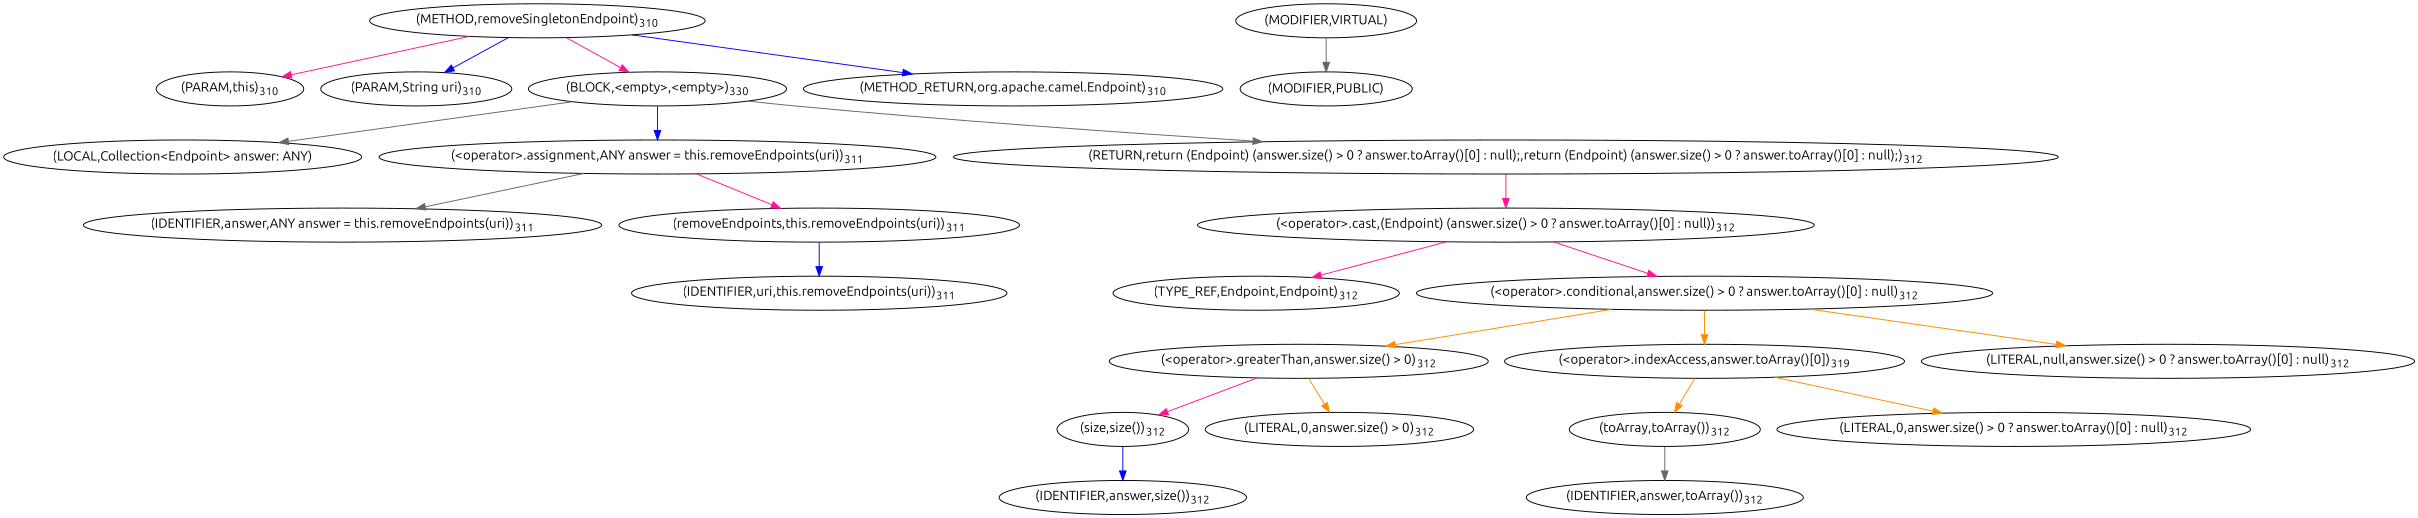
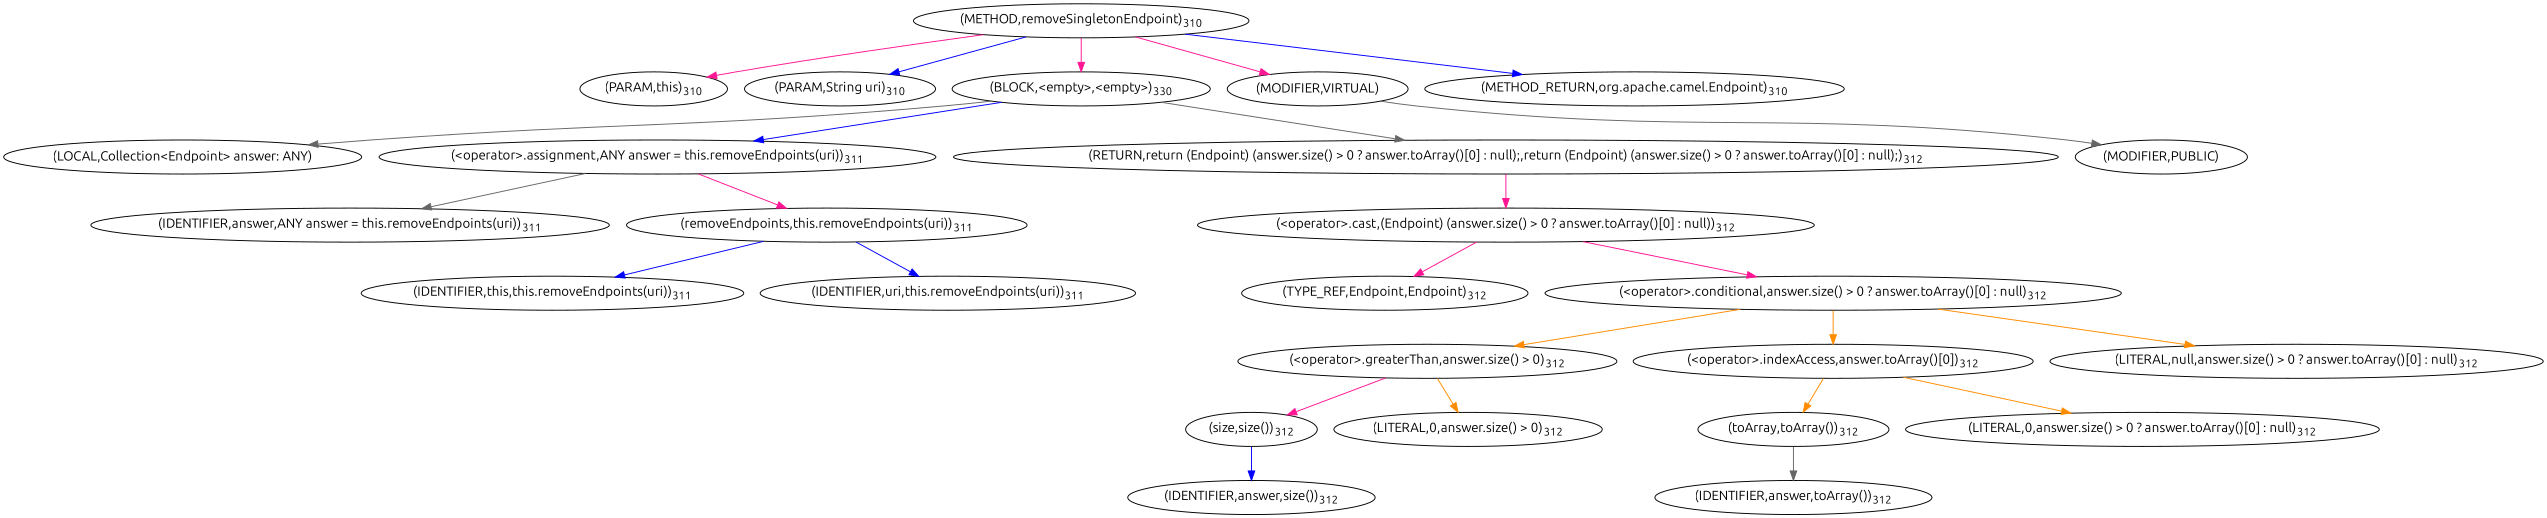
edge "(METHOD,removeSingletonEndpoint)" -> "(MODIFIER,VIRTUAL)": added
node "(IDENTIFIER,this,this.removeEndpoints(uri))": added
node "(<operator>.indexAccess,answer.toArray()[0])": text "319" -> "312"
